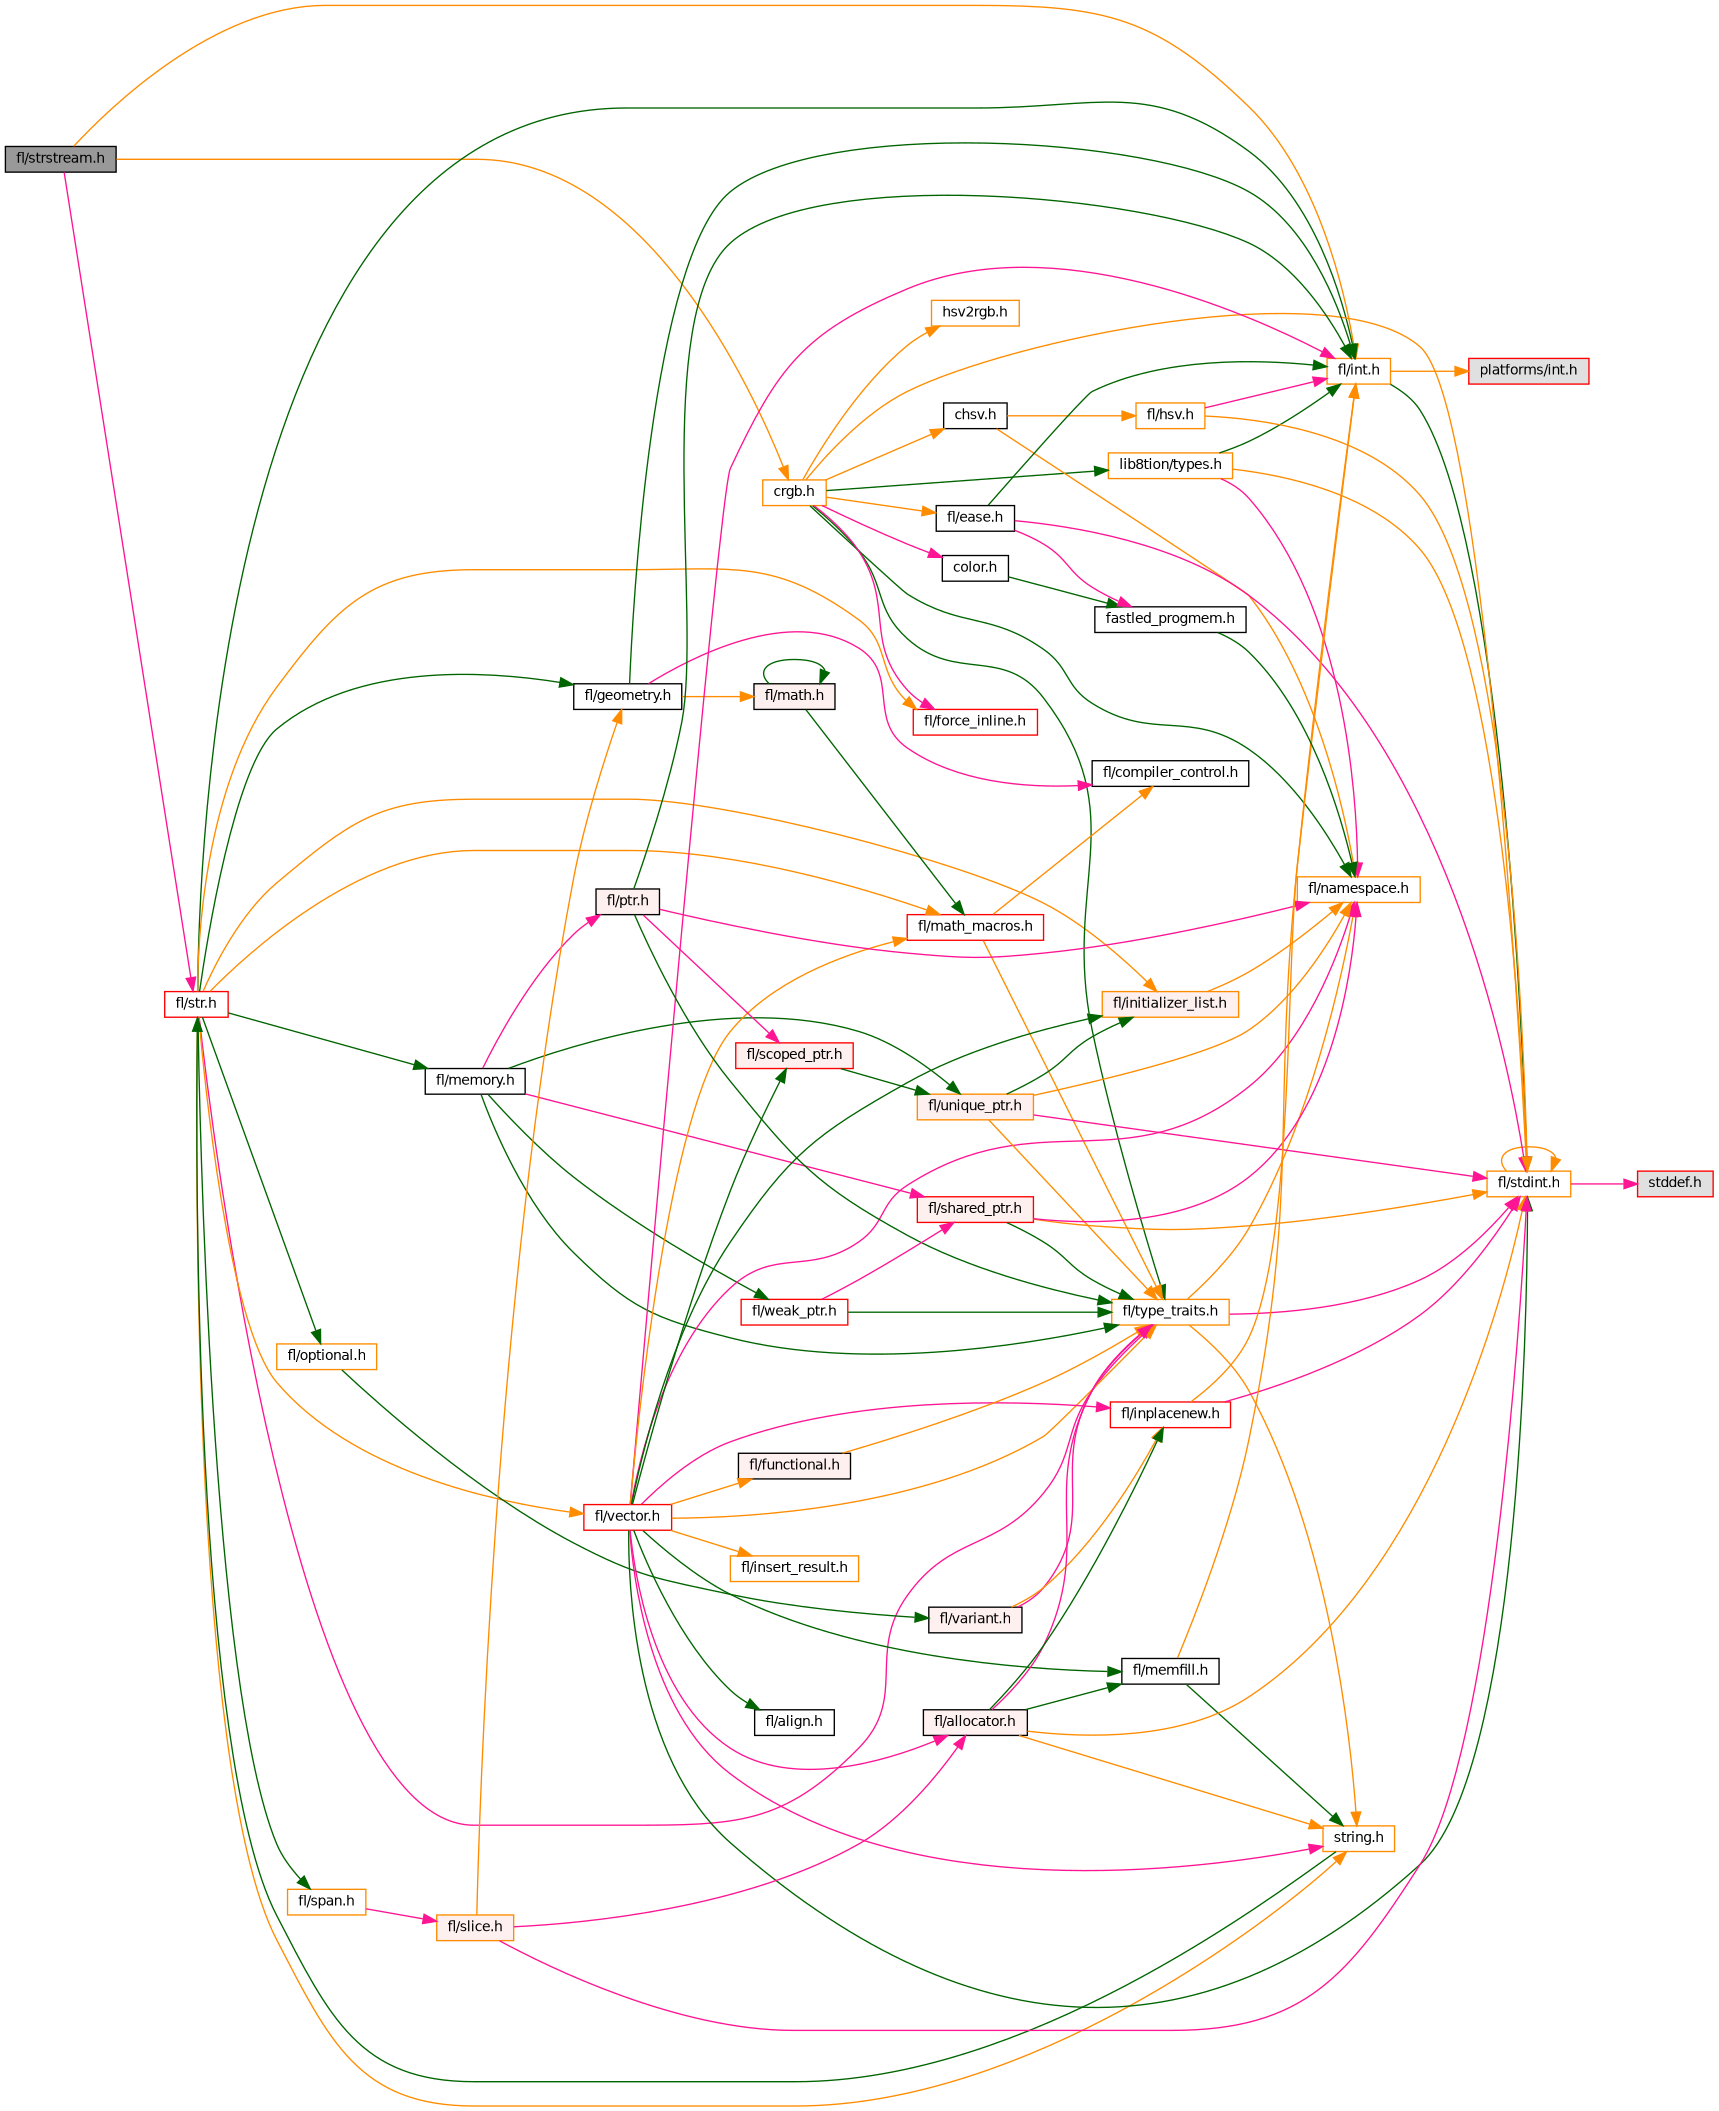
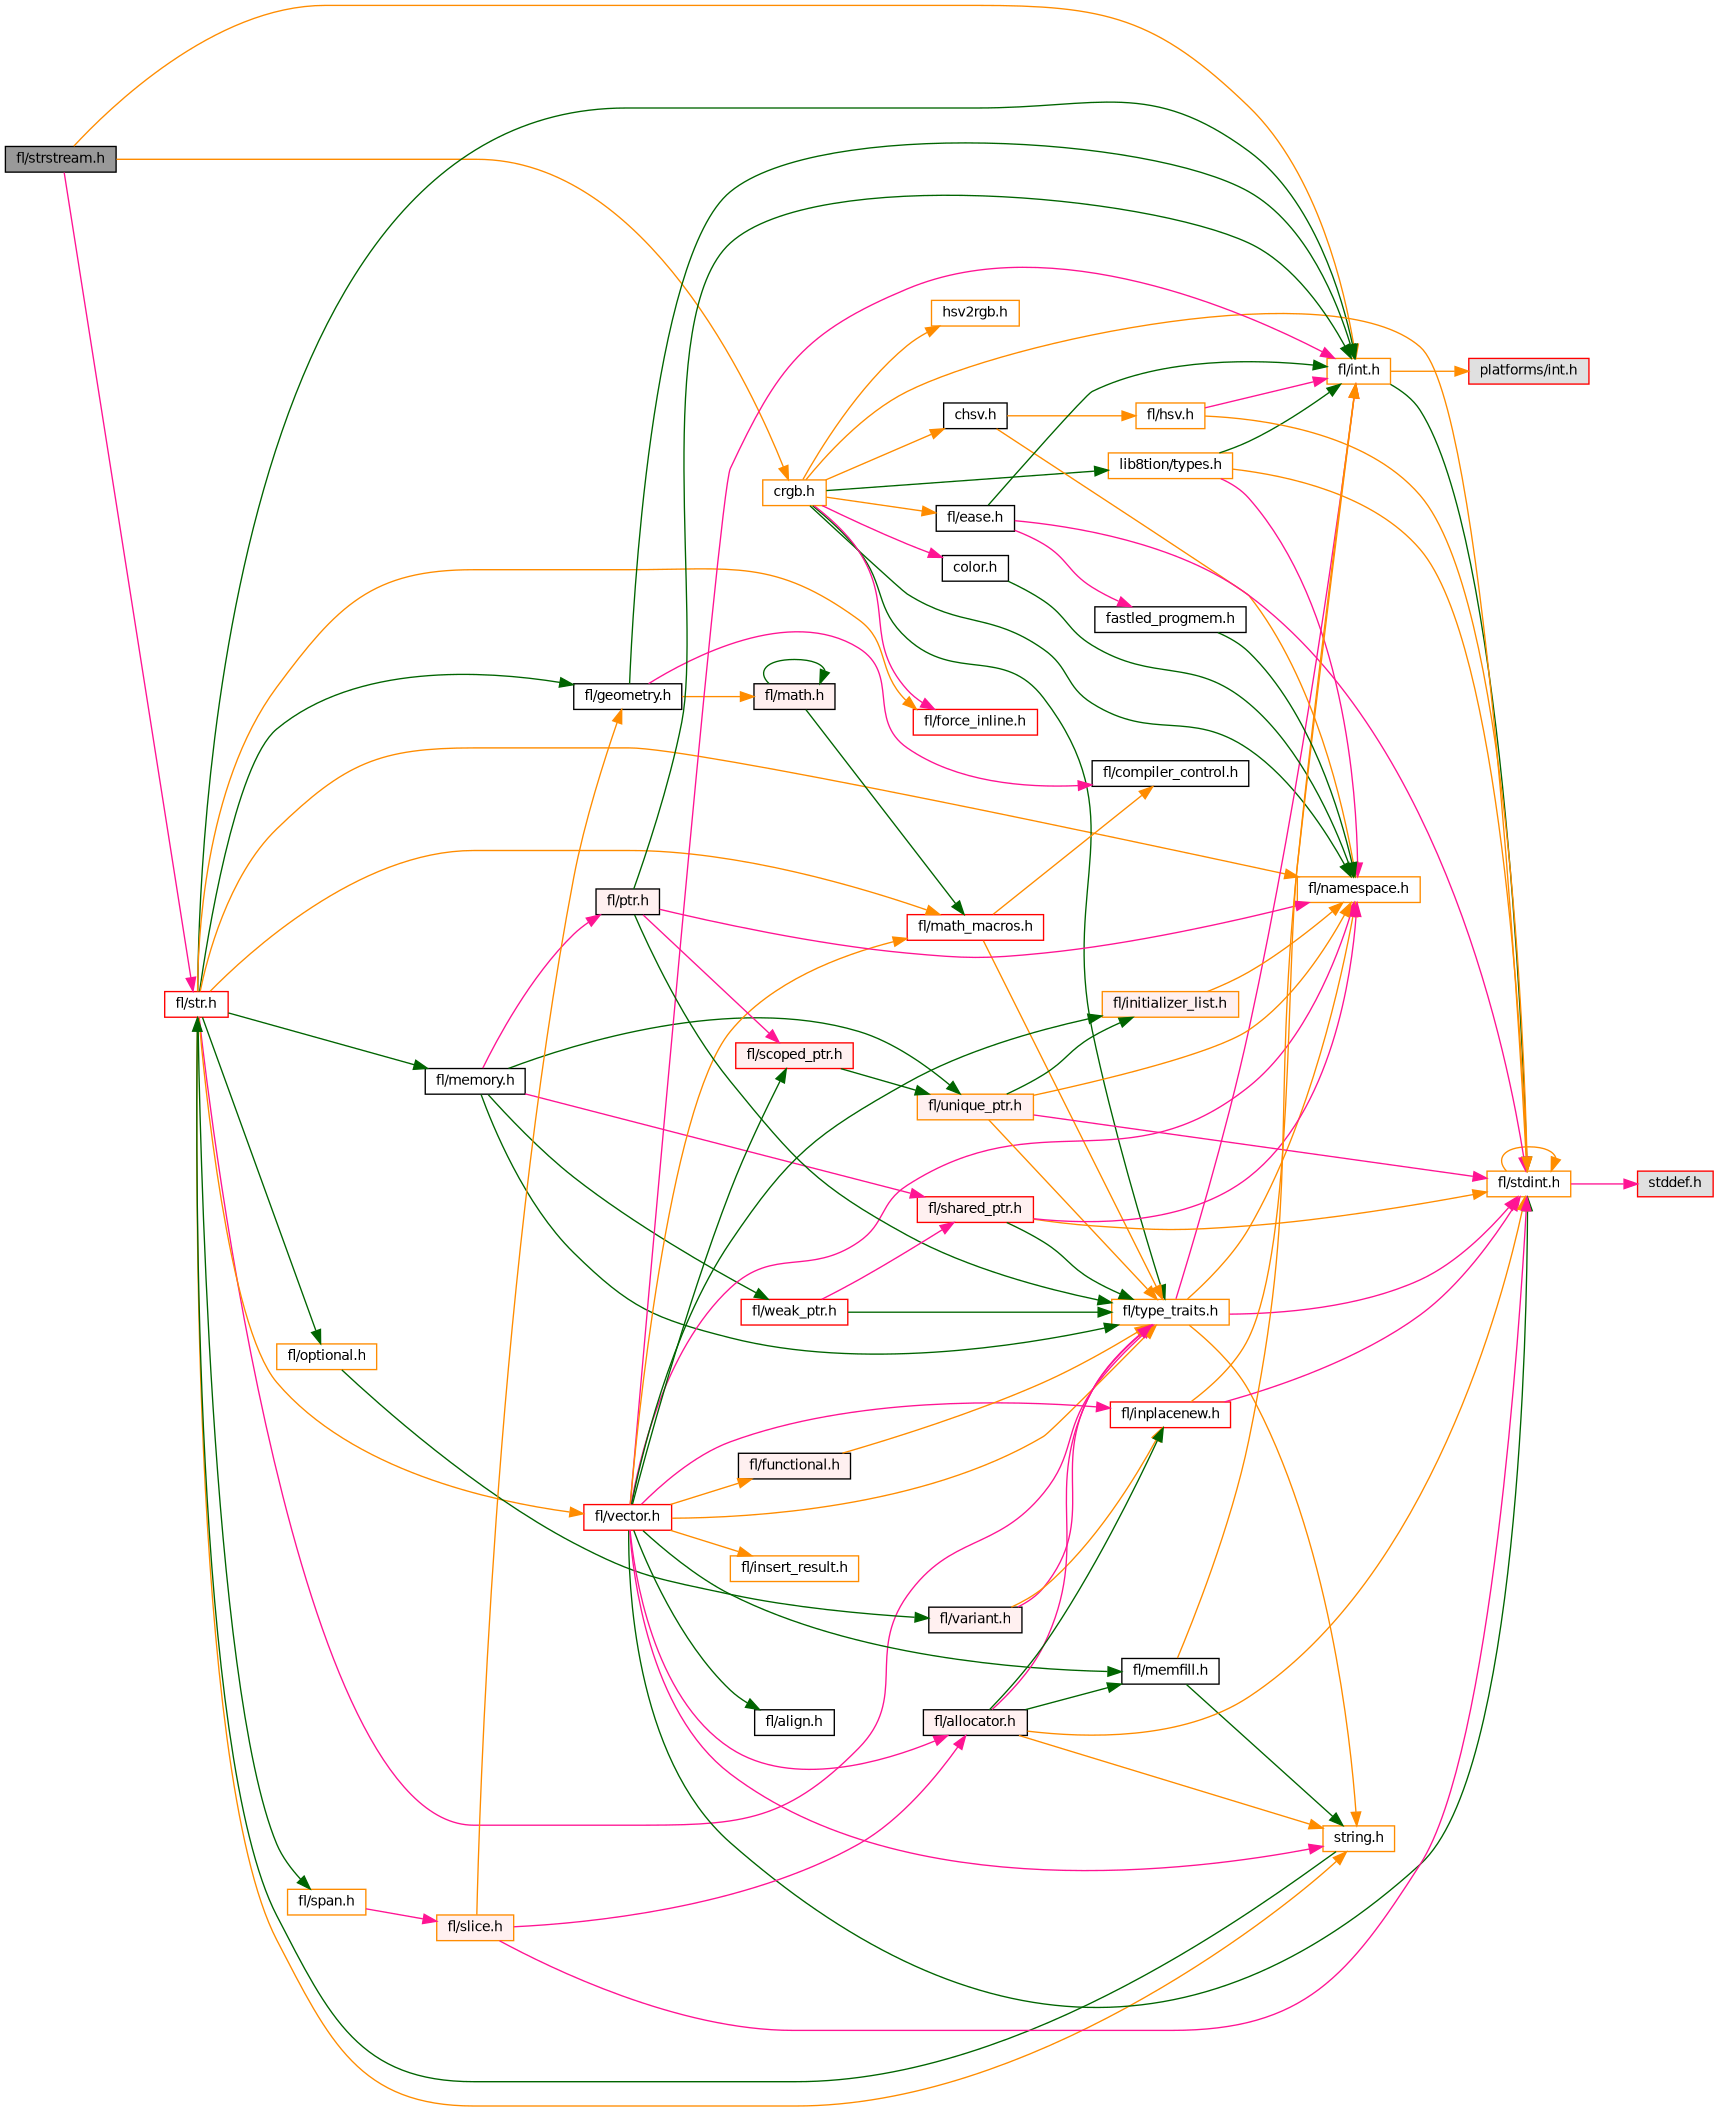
edge "color.h" -> "fastled_progmem.h": now "color.h" -> "fl/namespace.h"
edge "fl/str.h" -> "fl/initializer_list.h": now "fl/str.h" -> "fl/namespace.h"
edge "fl/type_traits.h" -> "fl/int.h": added
